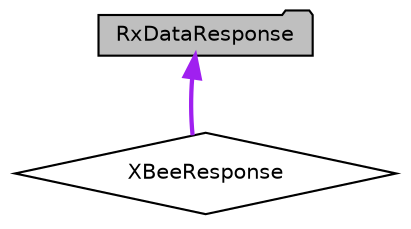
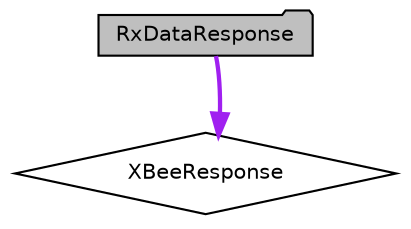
edge "XBeeResponse" -> "RxDataResponse": reversed
